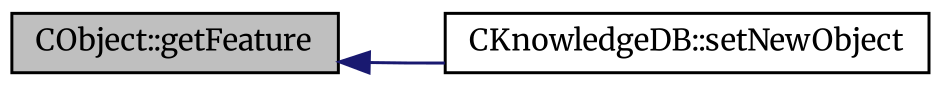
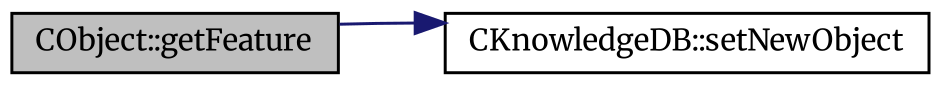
edge "CKnowledgeDB::setNewObject" -> "CObject::getFeature": reversed
